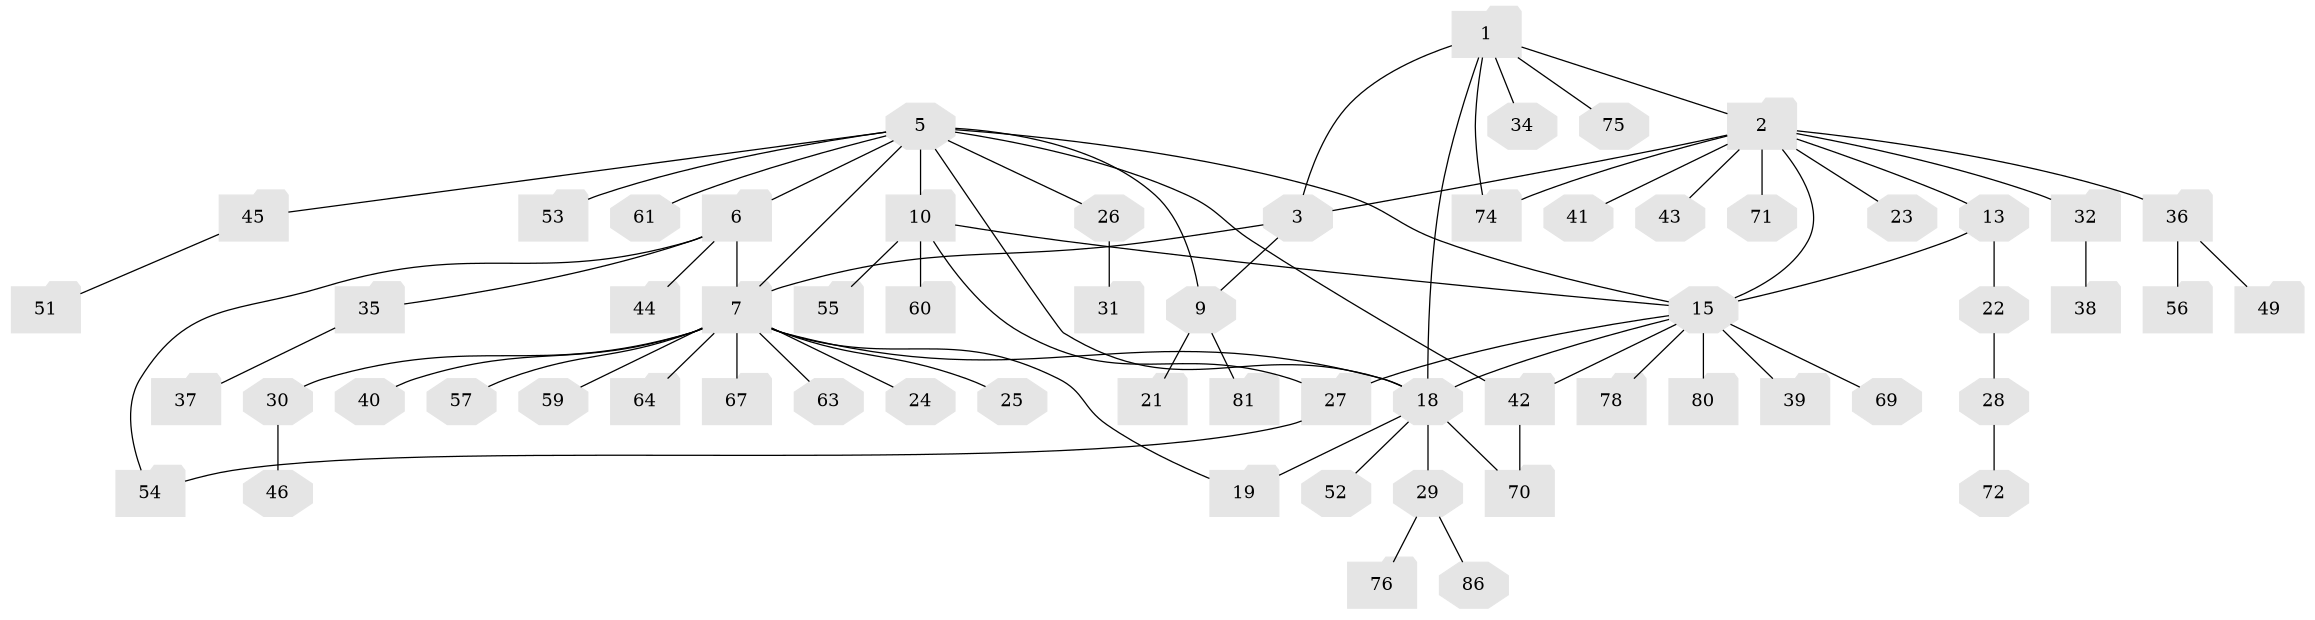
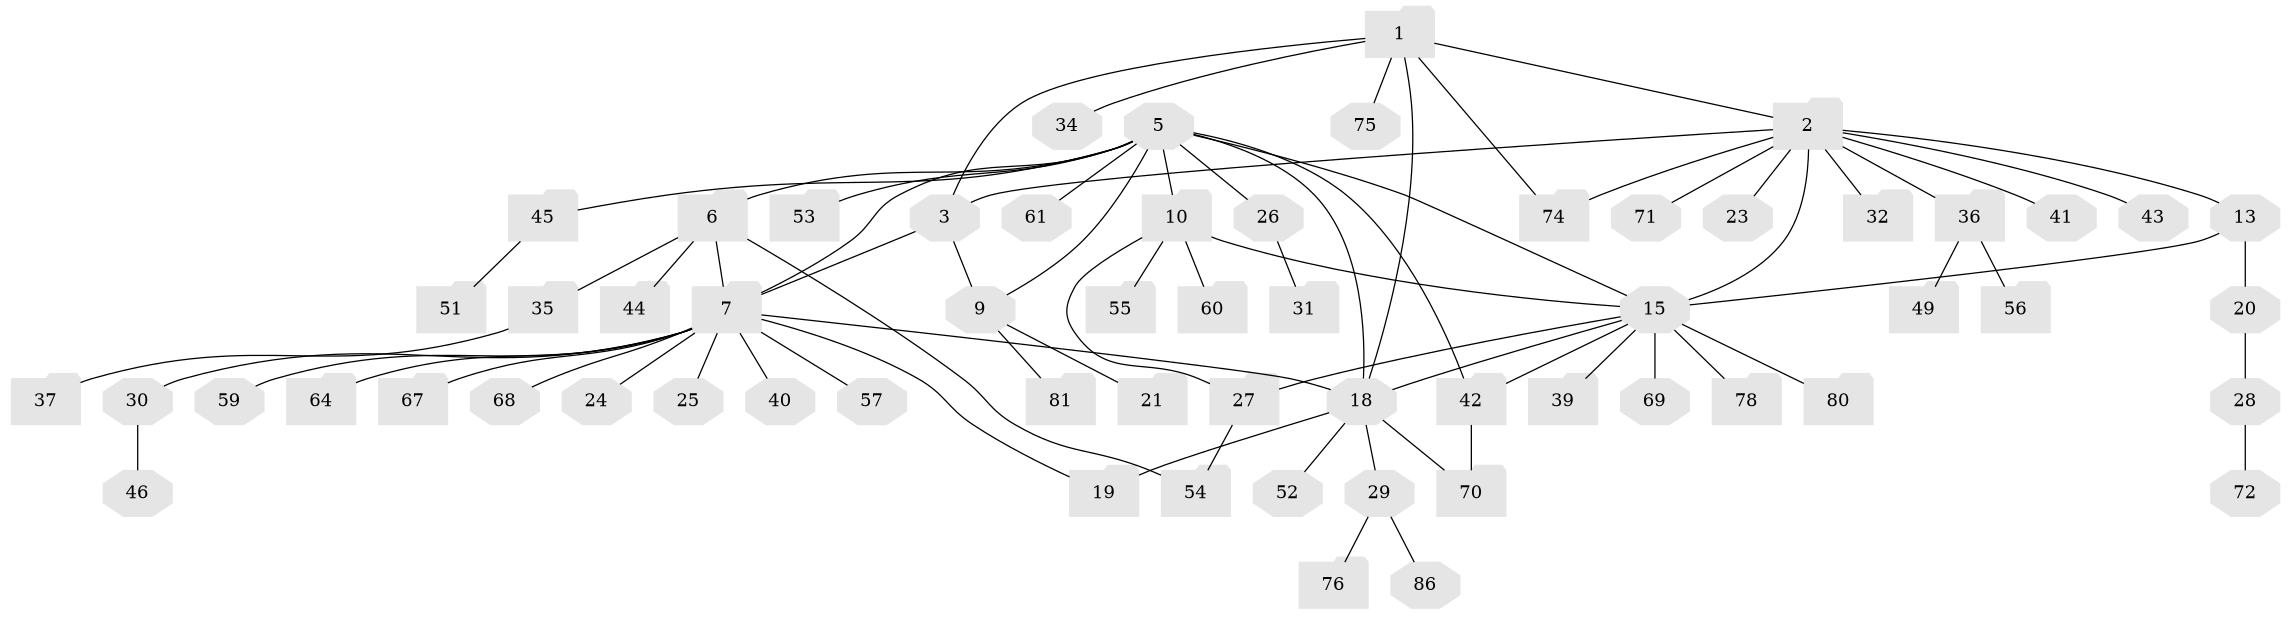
node "22": label "22" -> "20"
node "38": removed
node "63": label "63" -> "68"
